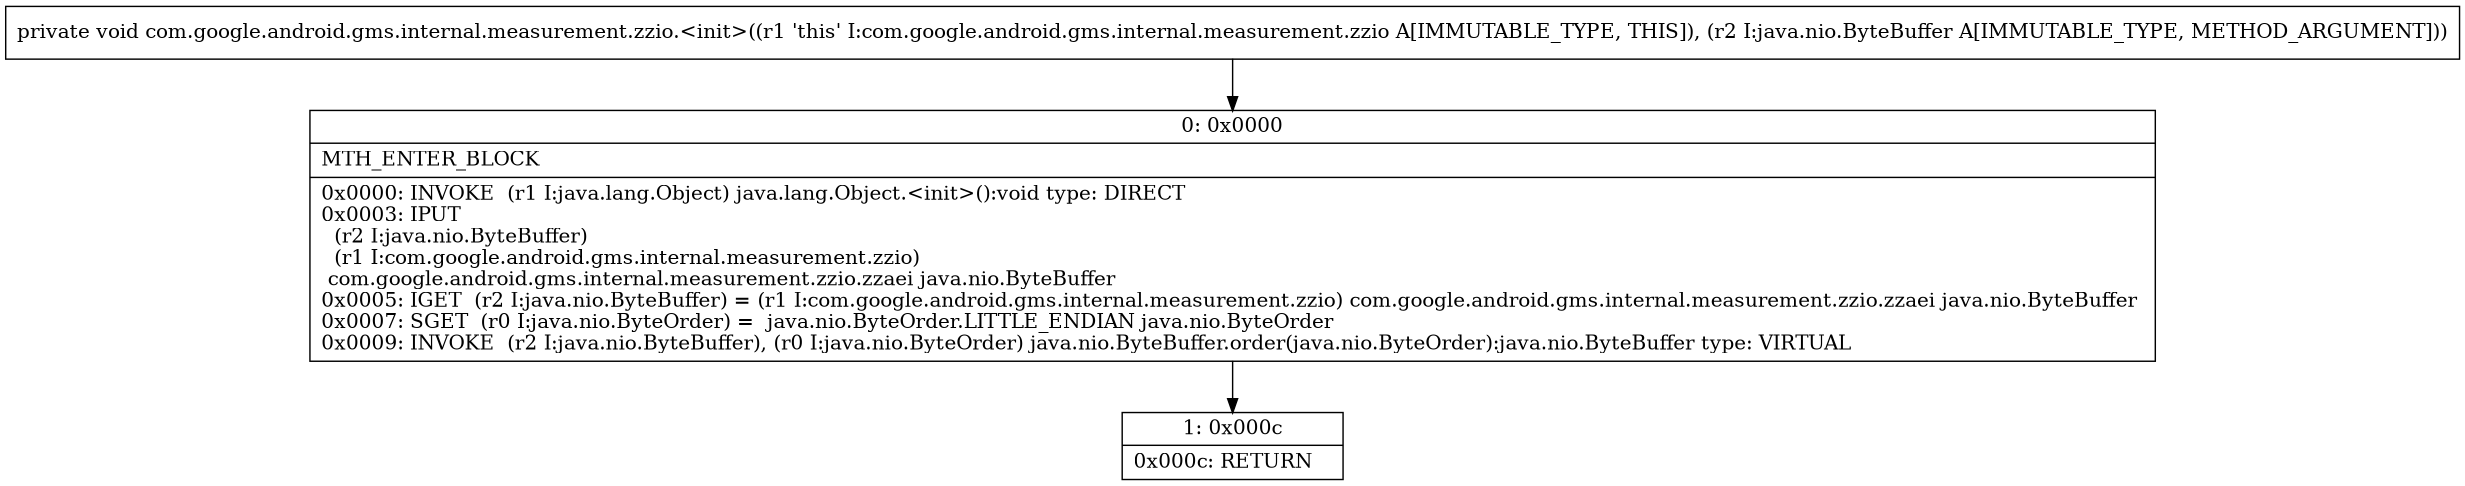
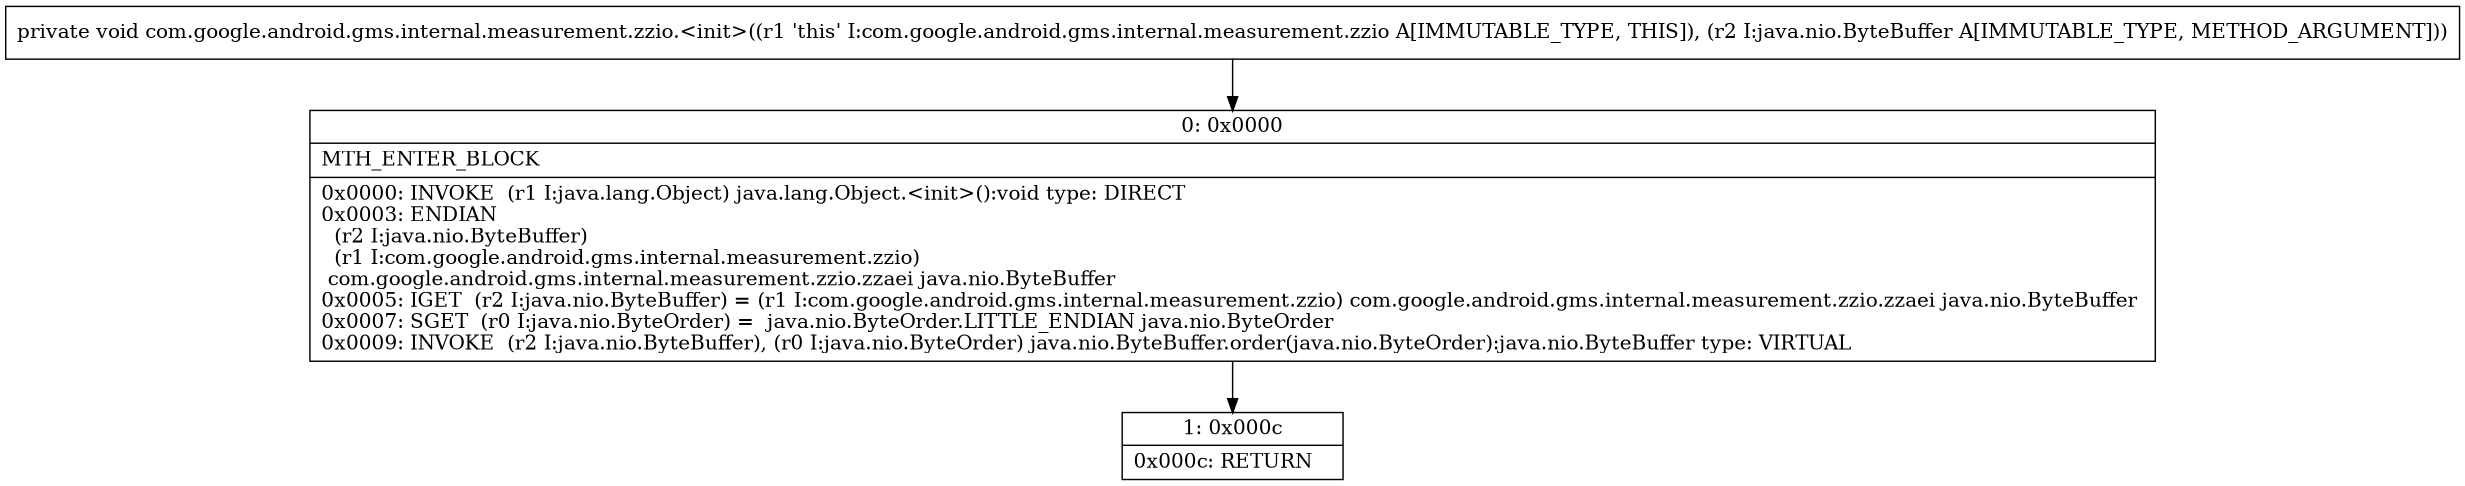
node "0: 0x0000": text "0x0003: IPUT" -> "0x0003: ENDIAN"
